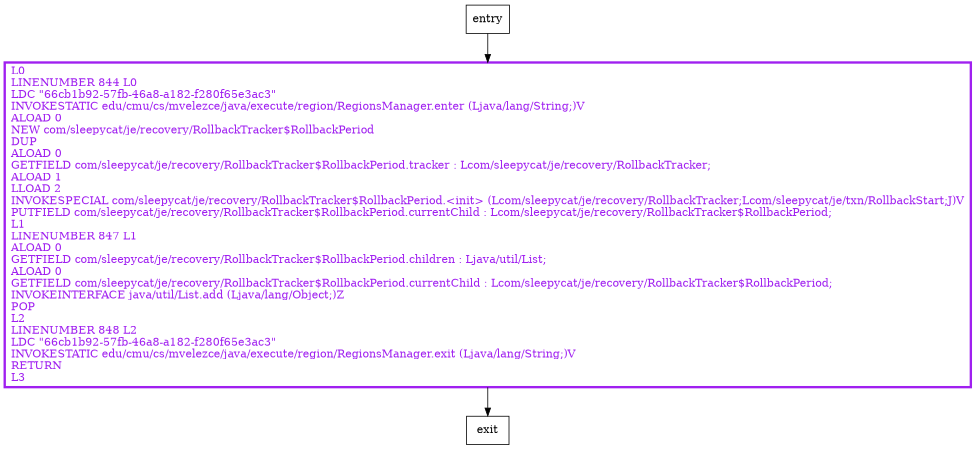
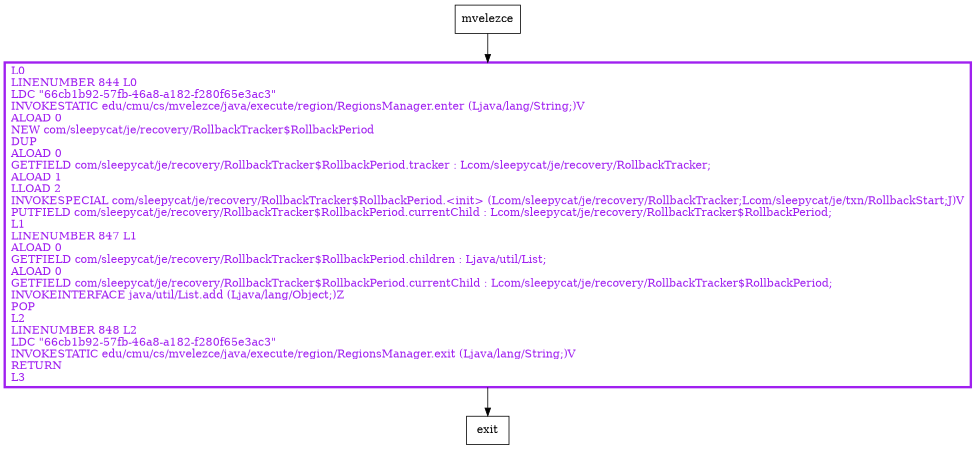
node "entry": label "entry" -> "mvelezce"
